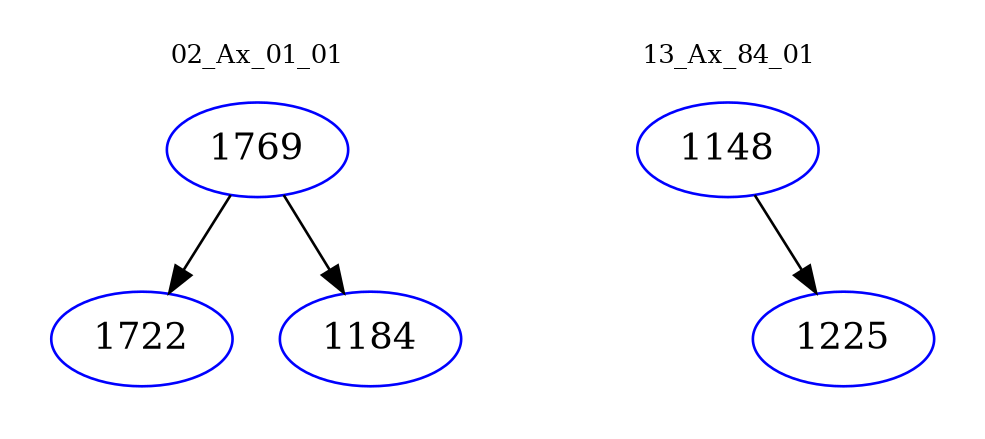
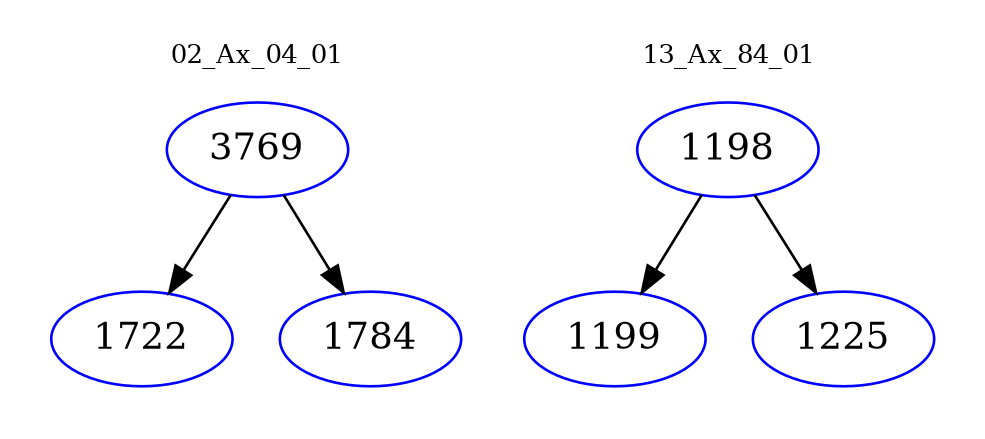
cluster "02_Ax_01_01": label "02_Ax_01_01" -> "02_Ax_04_01"
node "1769": label "1769" -> "3769"
node "1148": label "1148" -> "1198"
node "1184": label "1184" -> "1784"
node "1199": added
